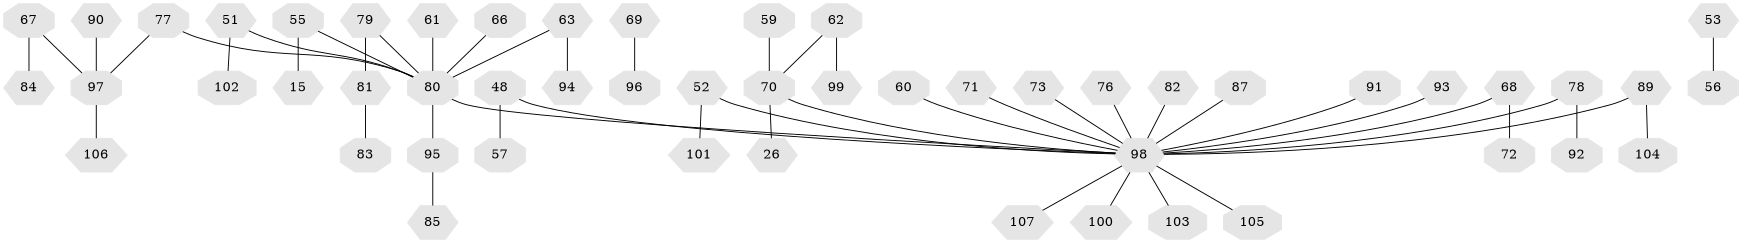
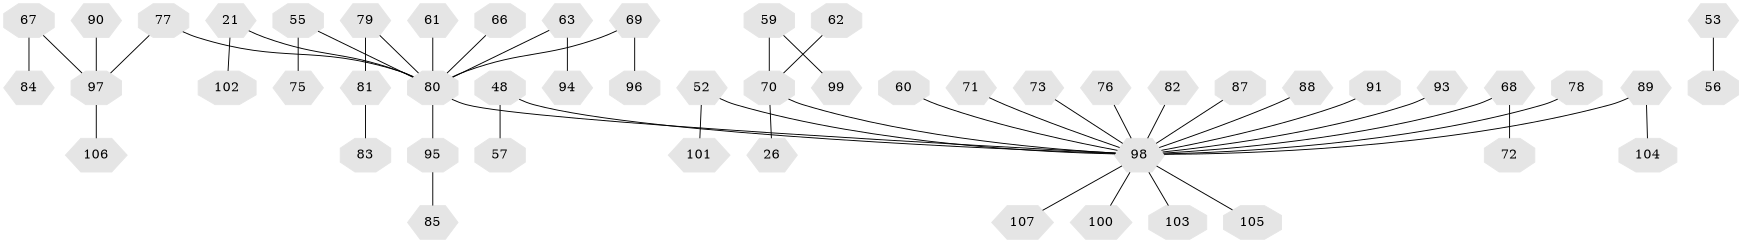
node "51": label "51" -> "21"
edge "69" -- "80": added
edge "62" -- "99": now "59" -- "99"
node "15": label "15" -> "75"
node "88": added
node "92": removed
